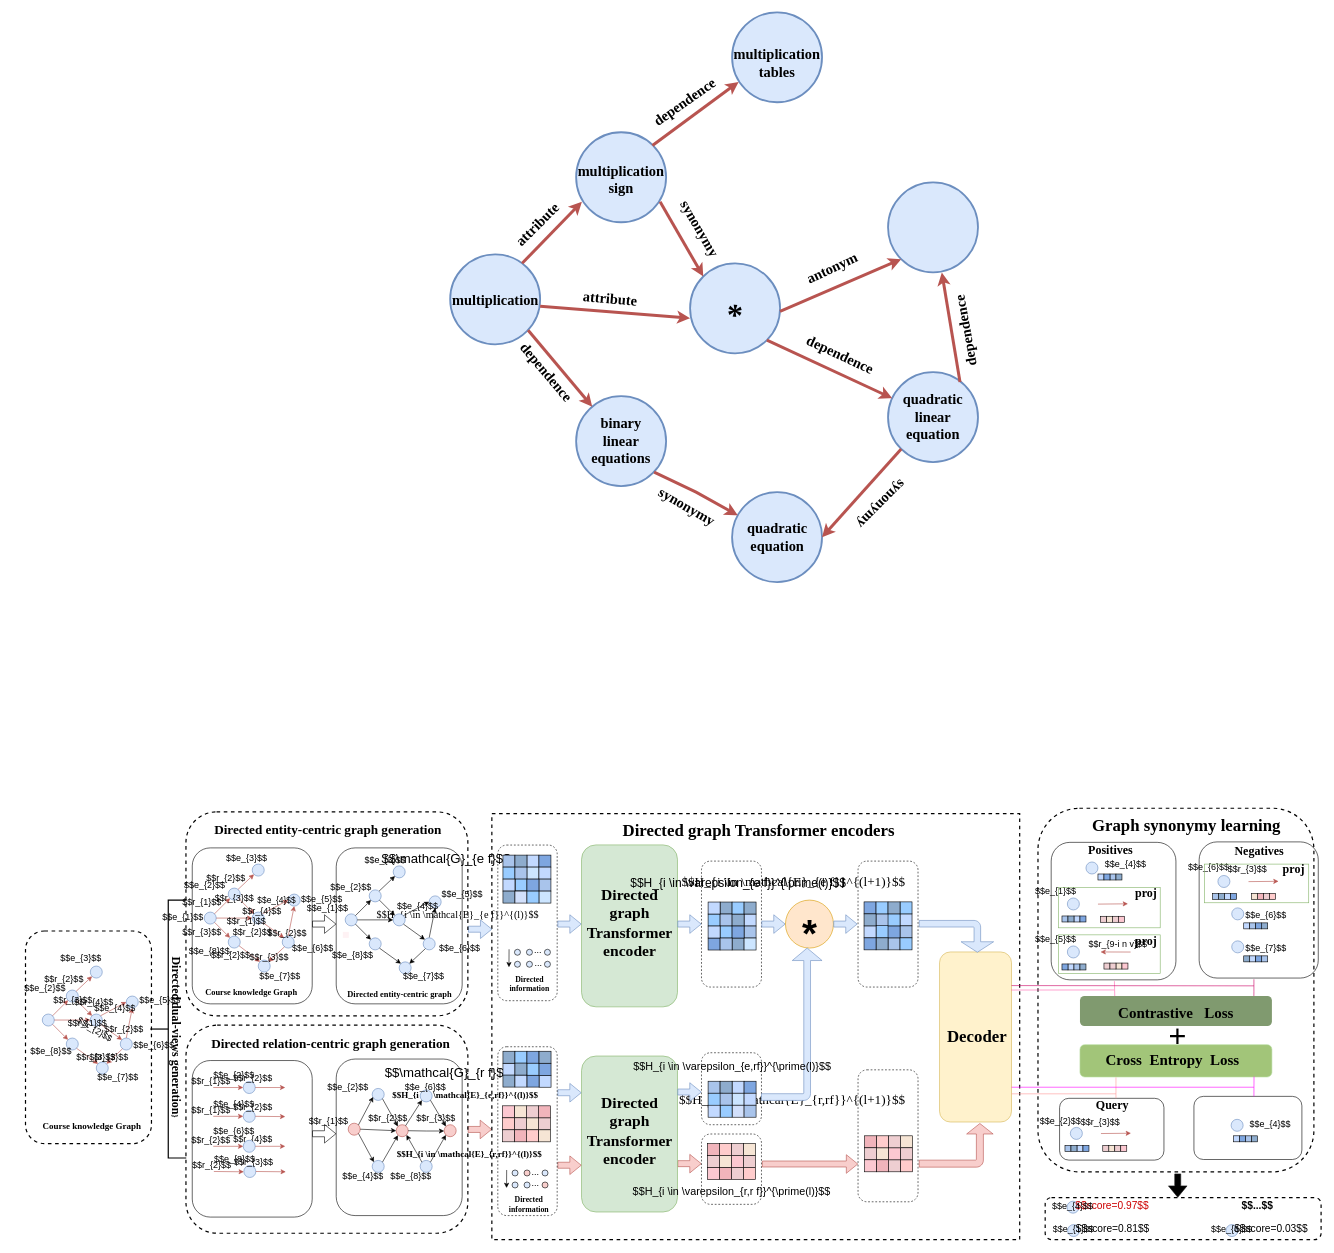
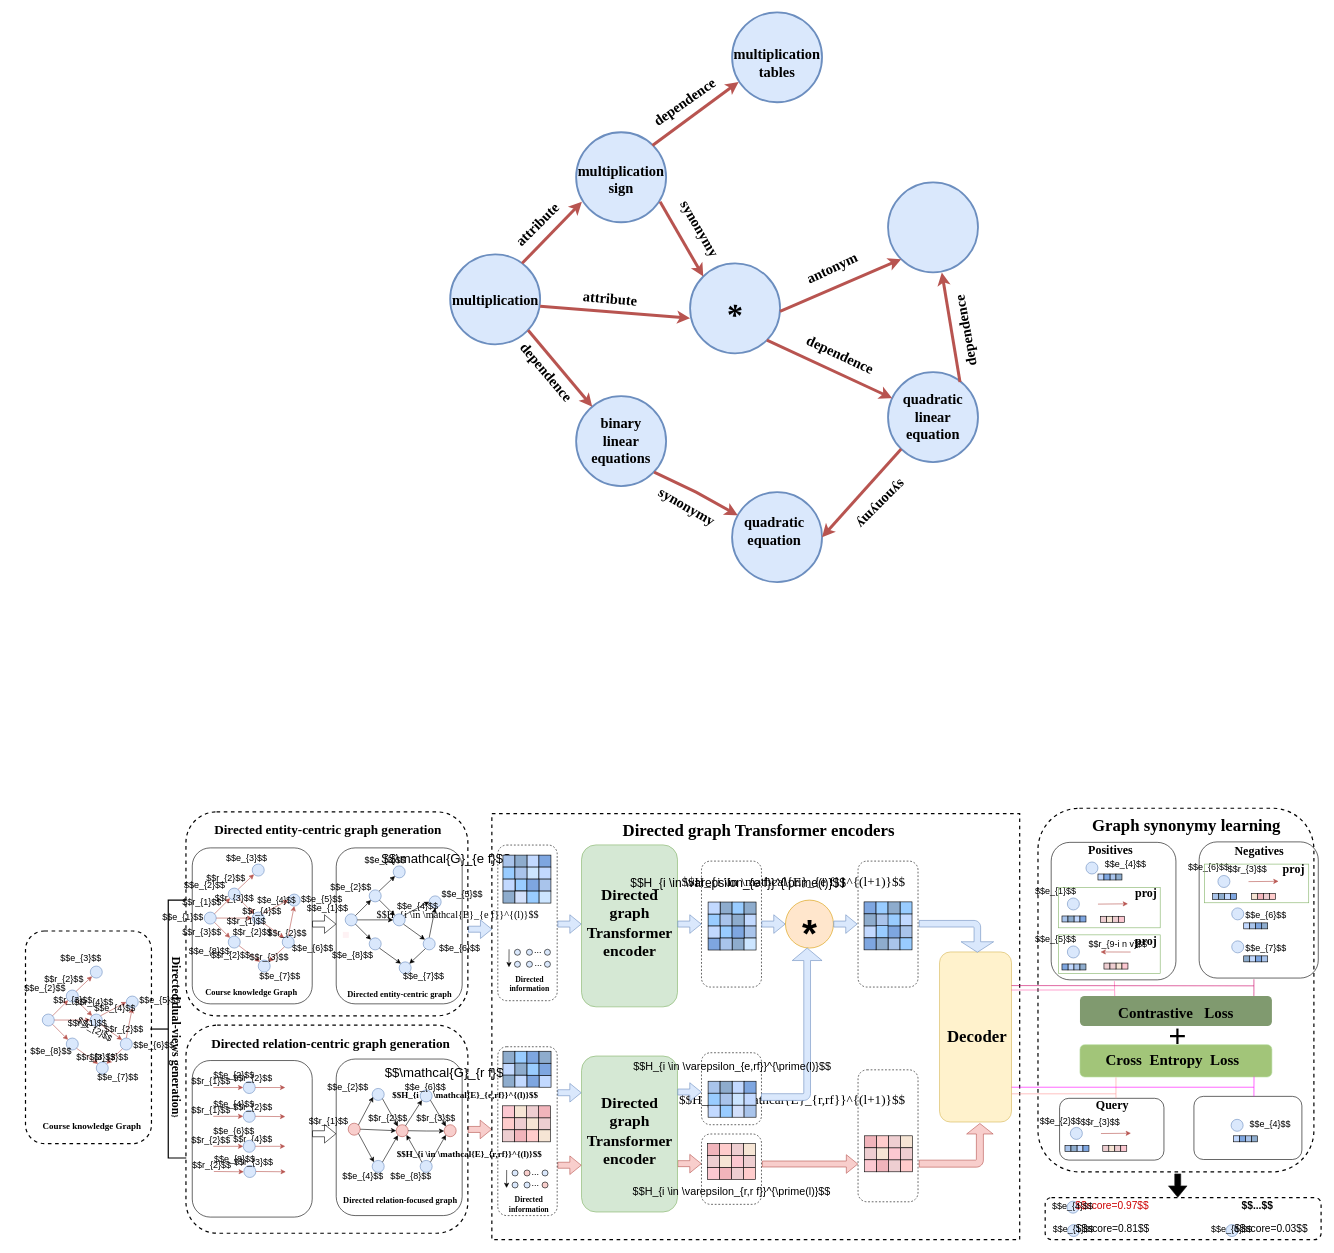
node "quadratic equation": moved (777, 537) -> (774, 531)
node "Directed relation-focused graph": added
